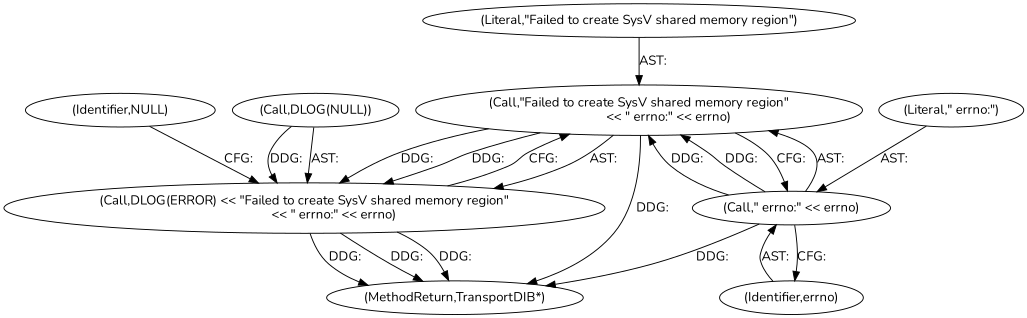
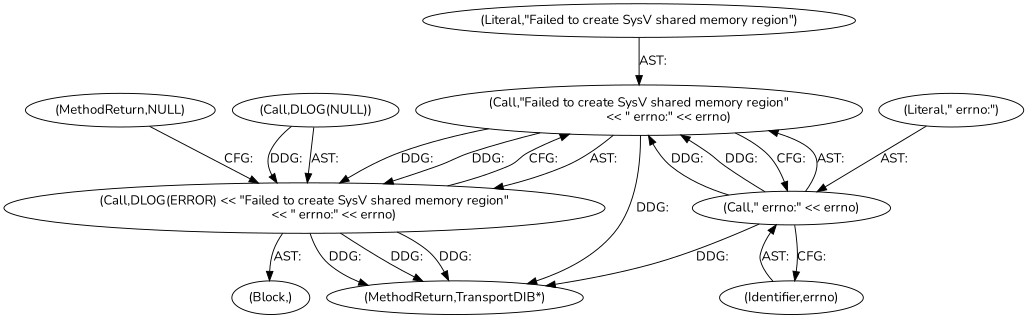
node "(Identifier,NULL)": label "(Identifier,NULL)" -> "(MethodReturn,NULL)"
node "(Block,)": added
